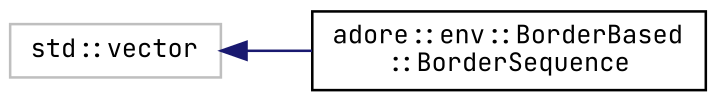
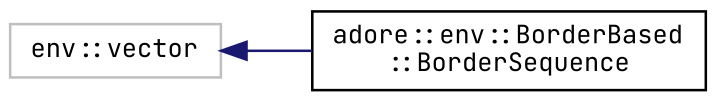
node "std::vector": label "std::vector" -> "env::vector"
